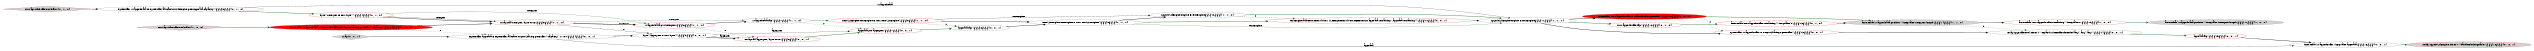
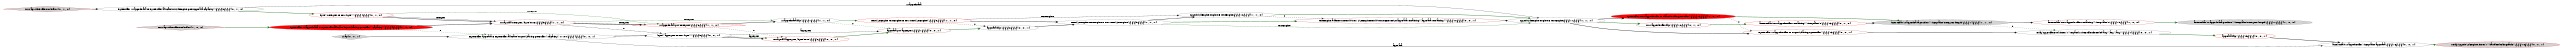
node "wrappedData.put(netBytes)@@@6@@@['1', '1', '0']": shape ellipse -> diamond
